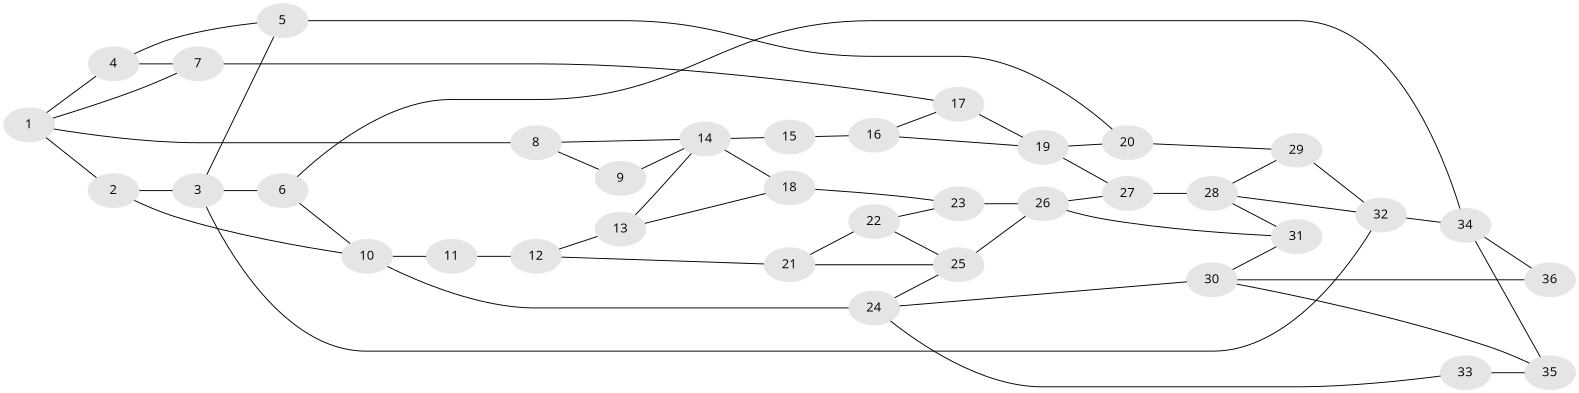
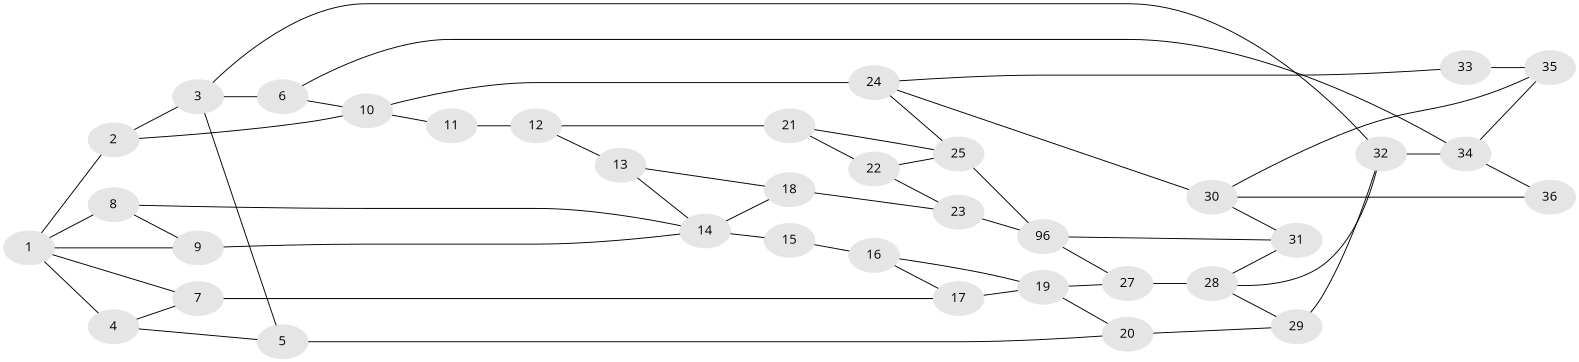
node "26": label "26" -> "96"
edge "1" -- "9": added
